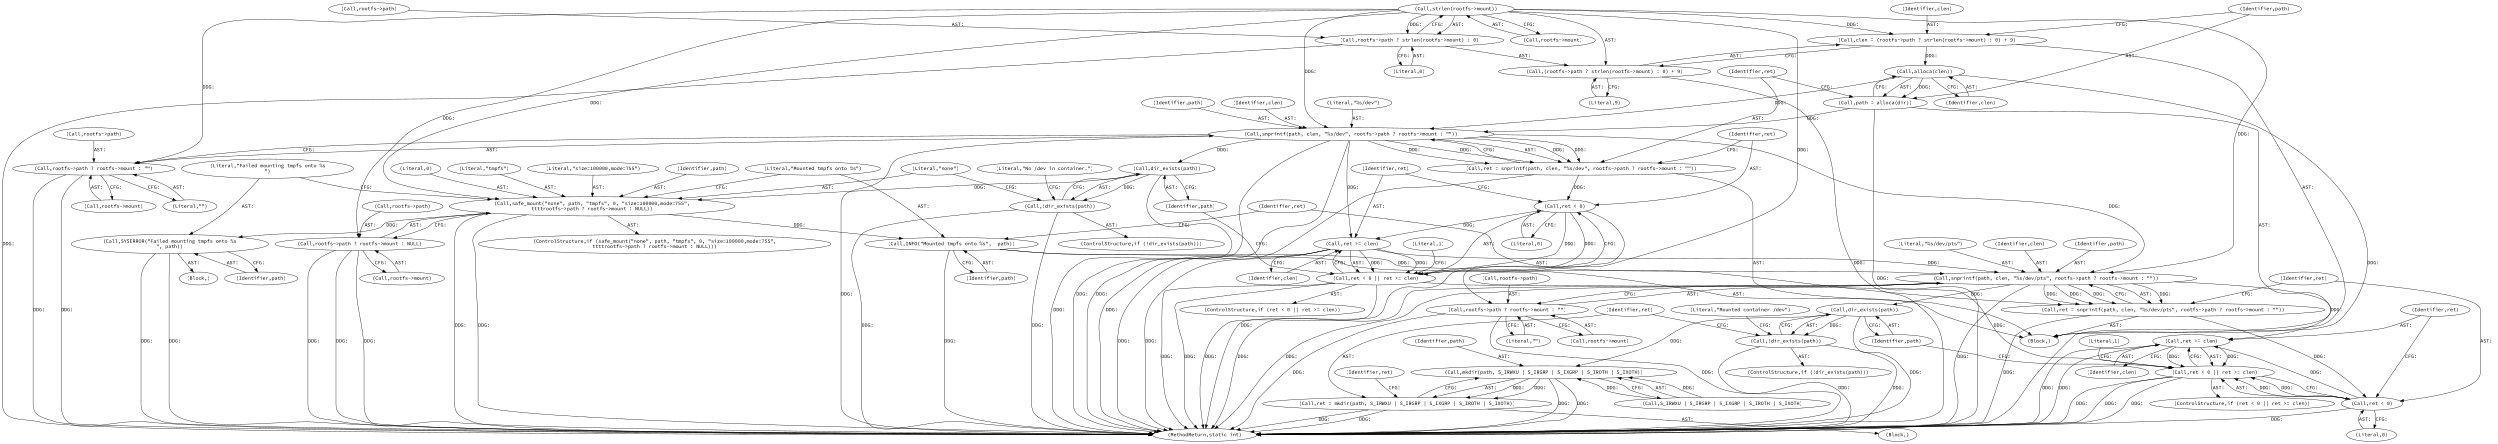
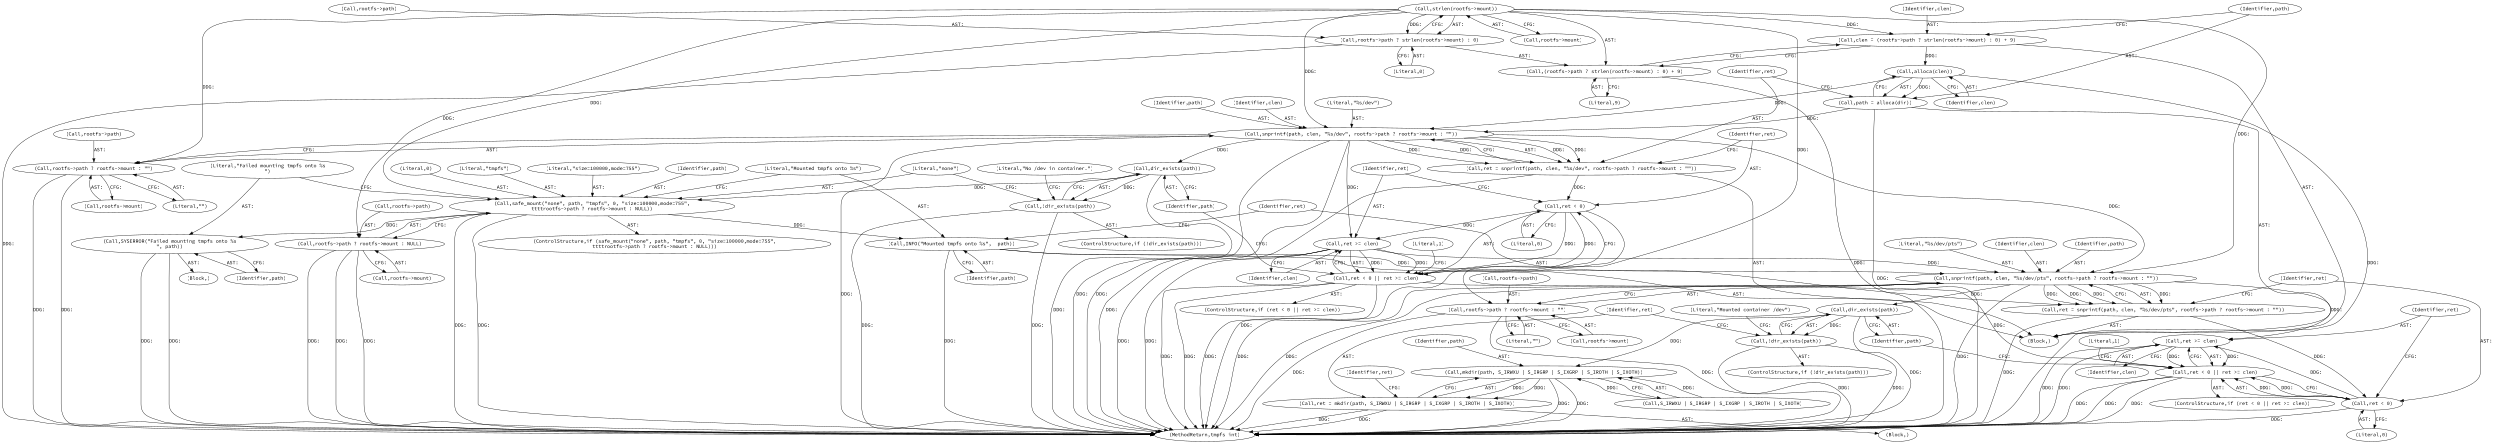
edge "(Call,(rootfs->path ? strlen(rootfs->mount) : 0) + 9)" -> "(Call,clen = (rootfs->path ? strlen(rootfs->mount) : 0) + 9)": label "AST: " -> "CFG: "
node "(MethodReturn,static int)": label "(MethodReturn,static int)" -> "(MethodReturn,tmpfs int)"
